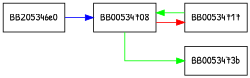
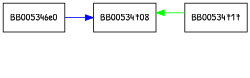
node "BB205346e0": label "BB205346e0" -> "BB005346e0"
edge "BB00534708" -> "BB00534717": removed
node "BB0053473b": removed
